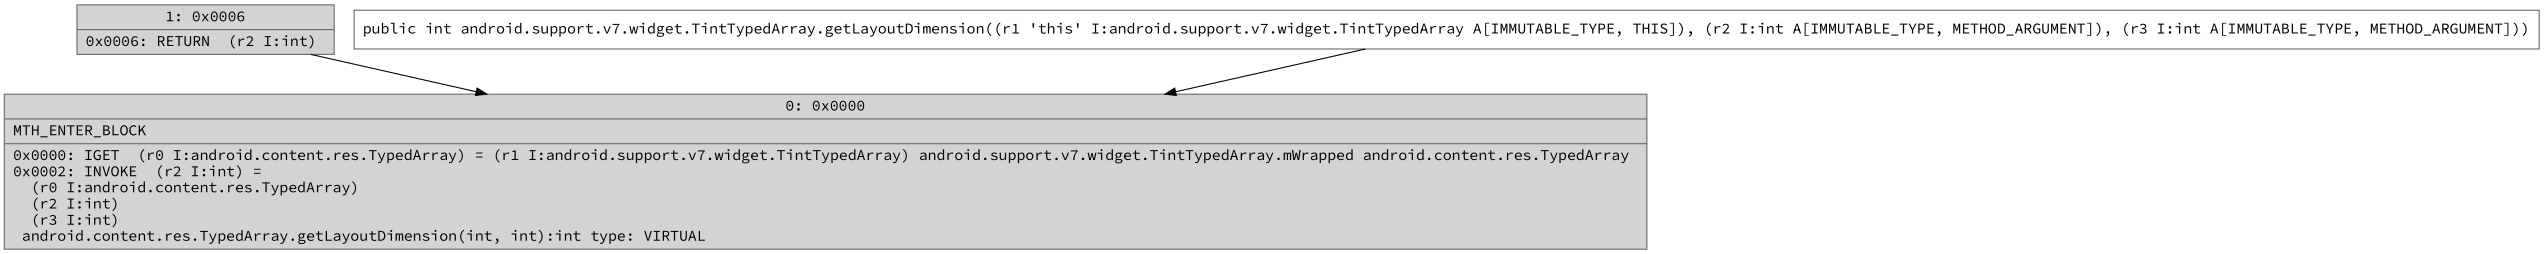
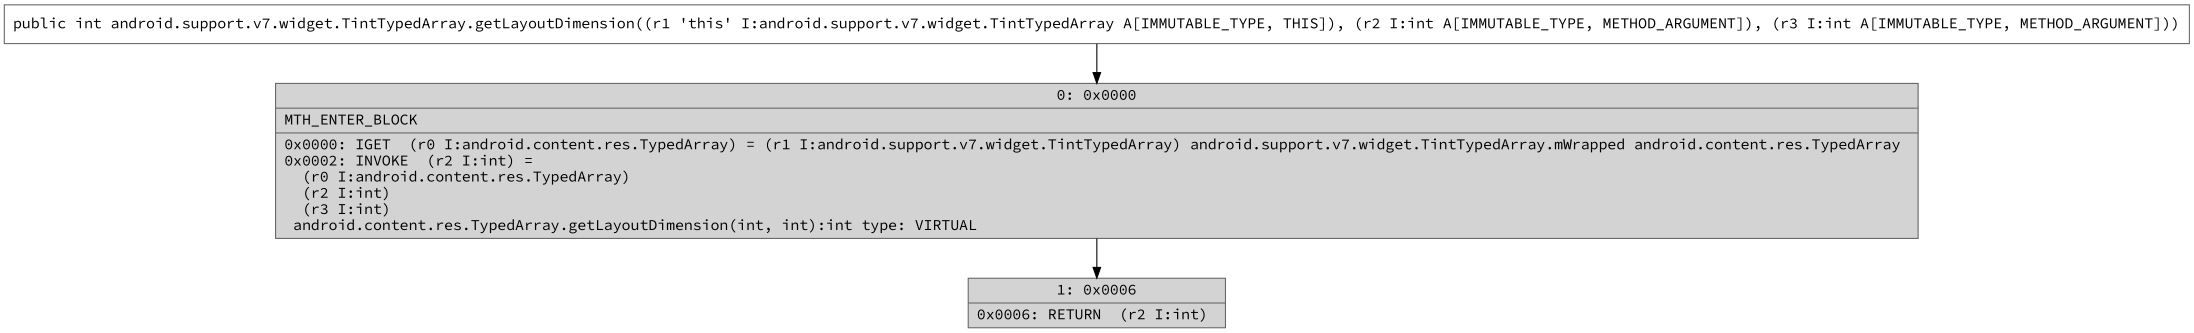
edge "1: 0x0006" -> "0: 0x0000": reversed
